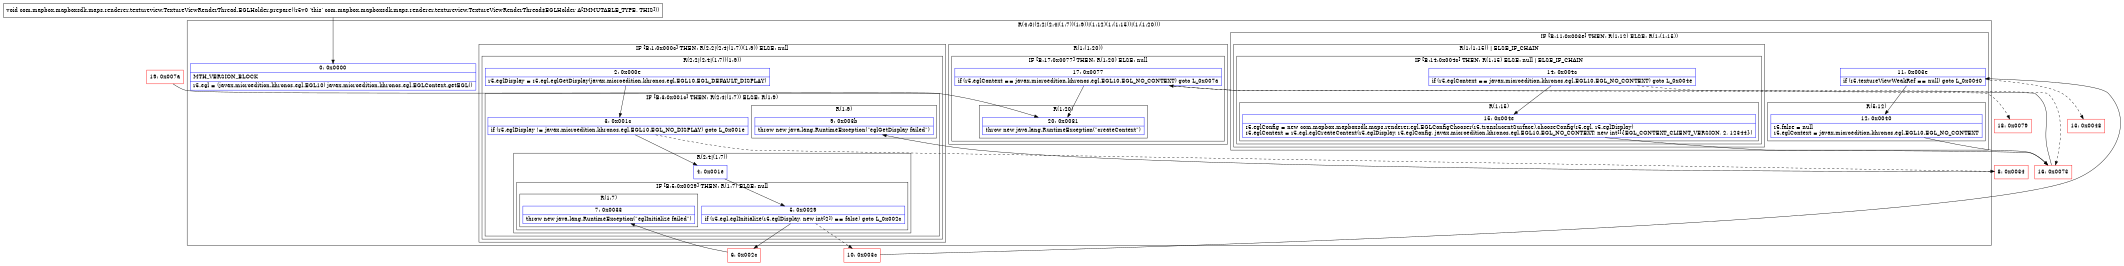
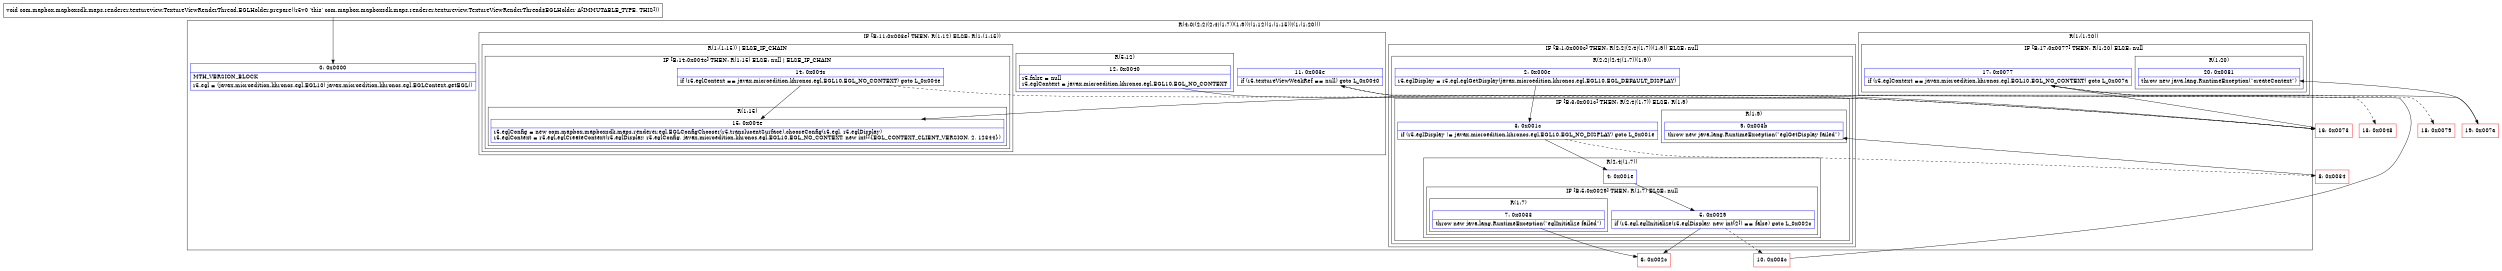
edge "11: 0x003e" -> "12: 0x0040": removed
edge "17: 0x0077" -> "20: 0x0081": now "17: 0x0077" -> "19: 0x007a"
edge "15: 0x004e" -> "16: 0x0073": reversed
edge "6: 0x002c" -> "7: 0x0033": reversed
